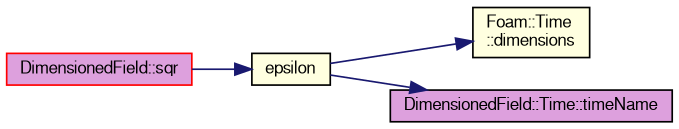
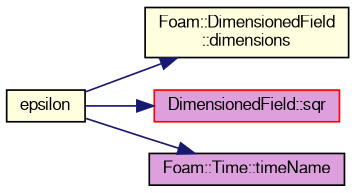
node "Foam::Time ::dimensions": label "Foam::Time ::dimensions" -> "Foam::DimensionedField ::dimensions"
edge "DimensionedField::sqr" -> "epsilon": reversed
node "DimensionedField::Time::timeName": label "DimensionedField::Time::timeName" -> "Foam::Time::timeName"
